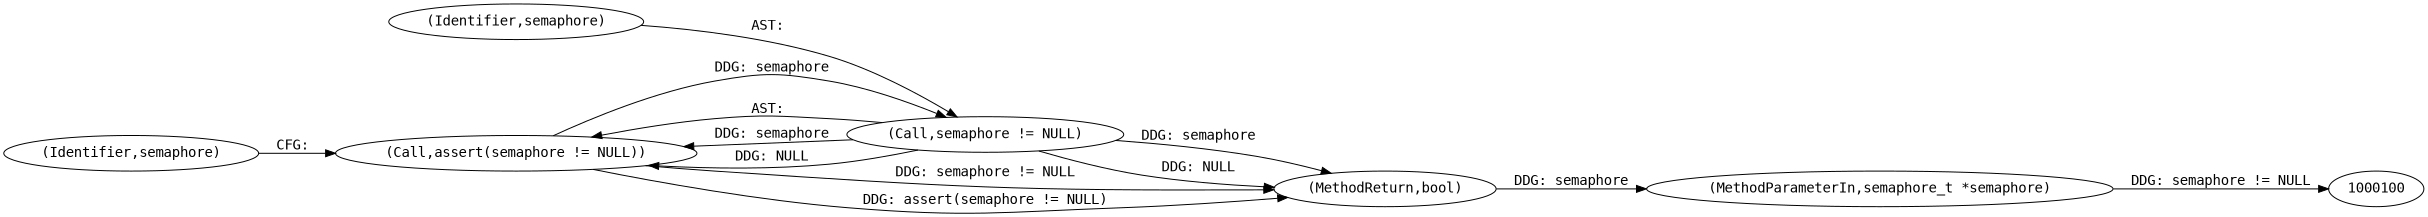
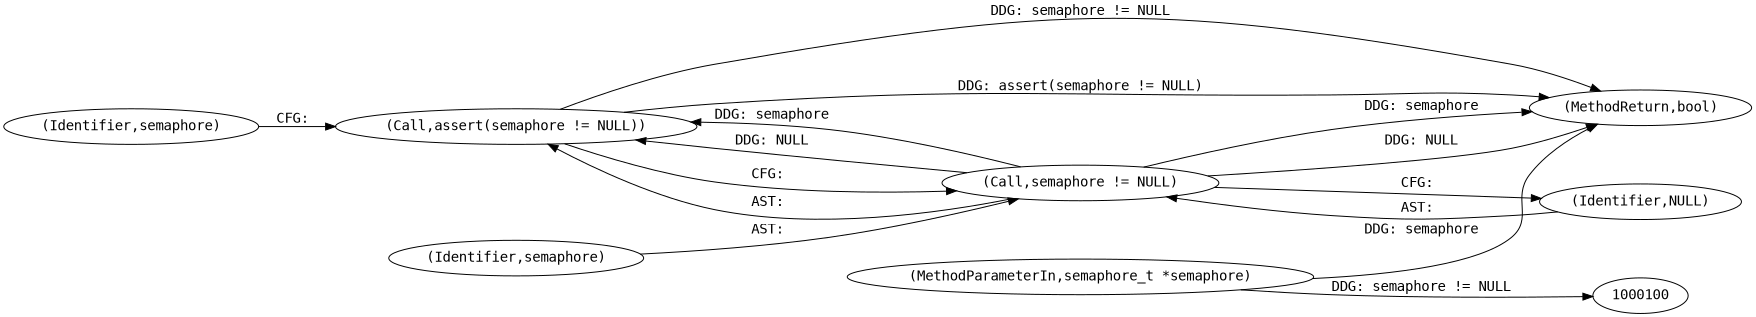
edge "(Call,assert(semaphore != NULL))" -> "(Call,semaphore != NULL)": label "DDG: semaphore" -> "CFG: "
edge "(MethodReturn,bool)" -> "(MethodParameterIn,semaphore_t *semaphore)": reversed
node "(Identifier,NULL)": added
